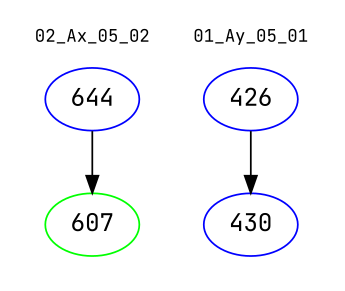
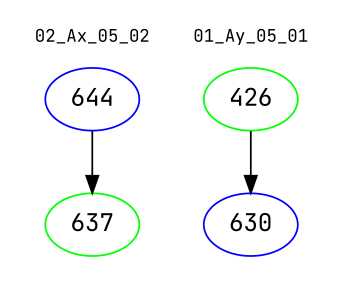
node "426": color blue -> green
node "607": label "607" -> "637"
node "430": label "430" -> "630"
